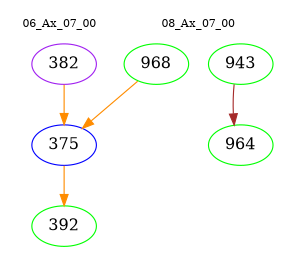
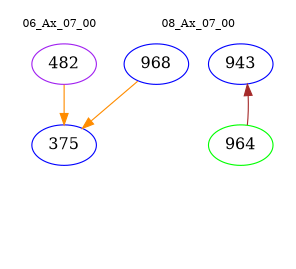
node "382": label "382" -> "482"
node "968": color green -> blue
node "943": color green -> blue
edge "943" -> "964": reversed
node "392": removed
